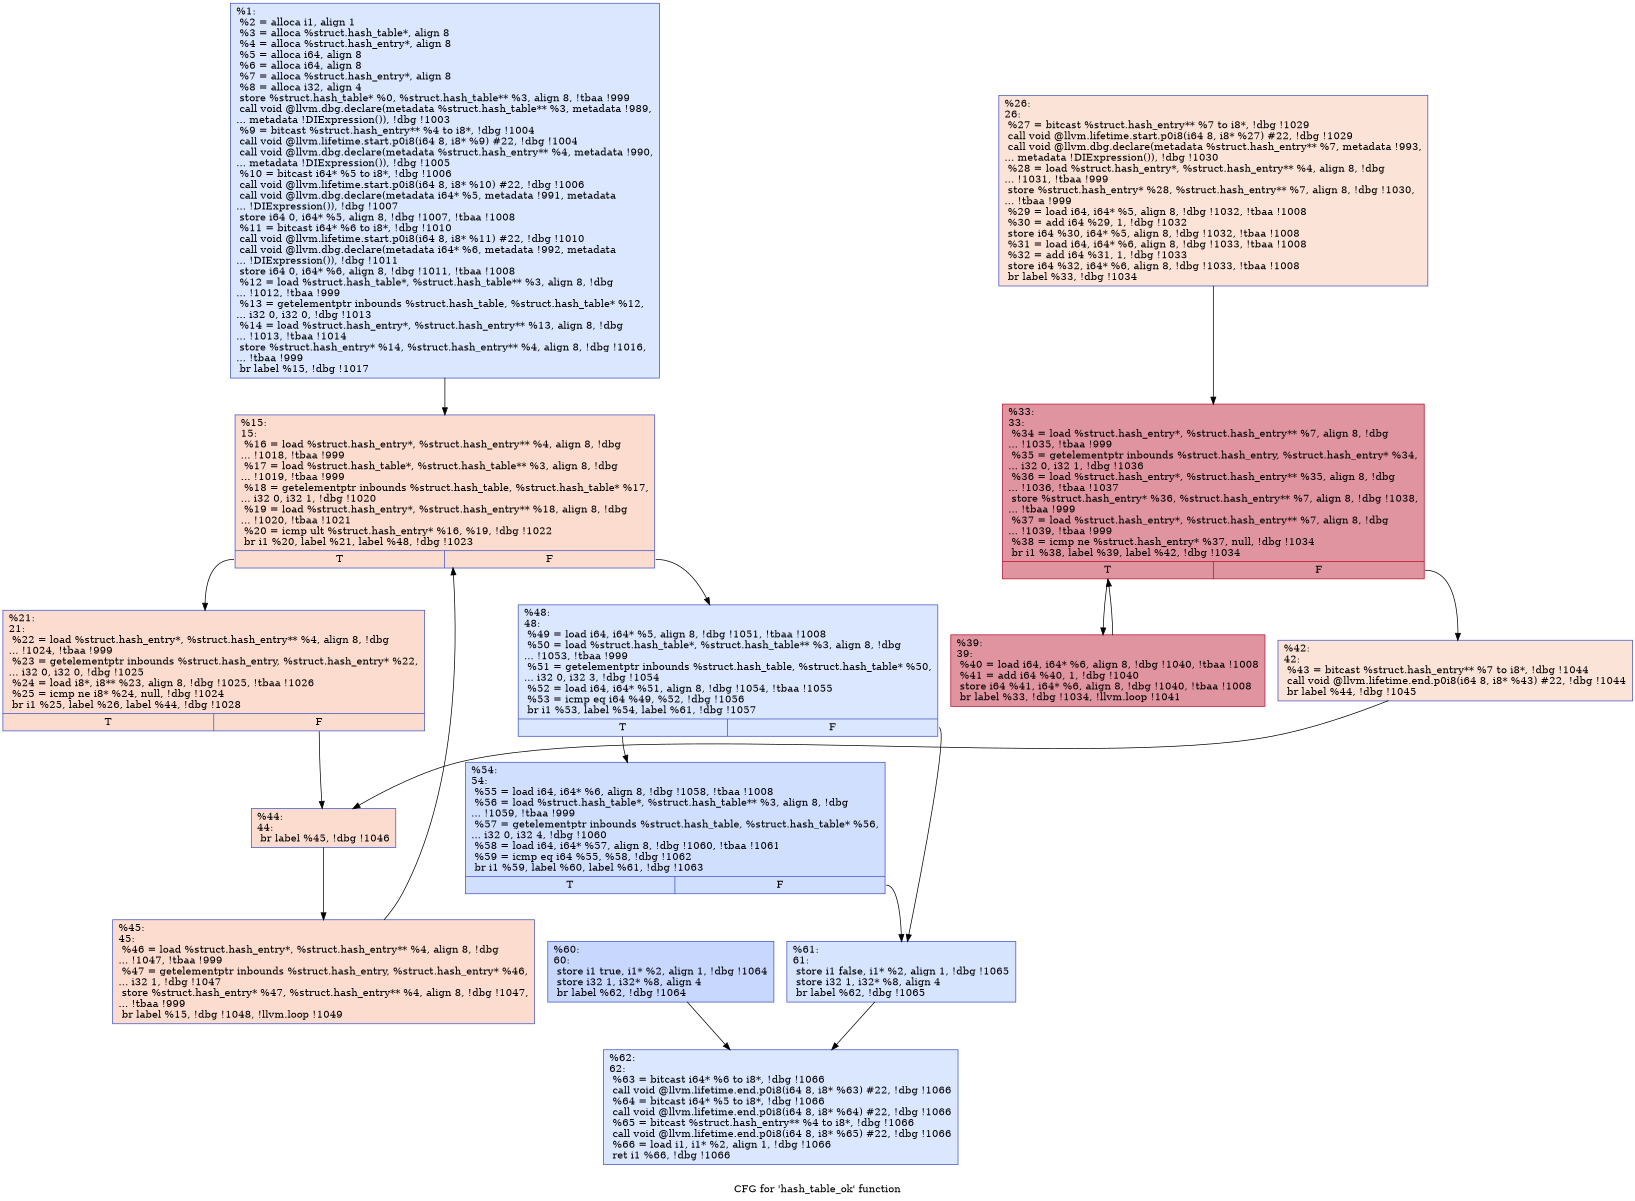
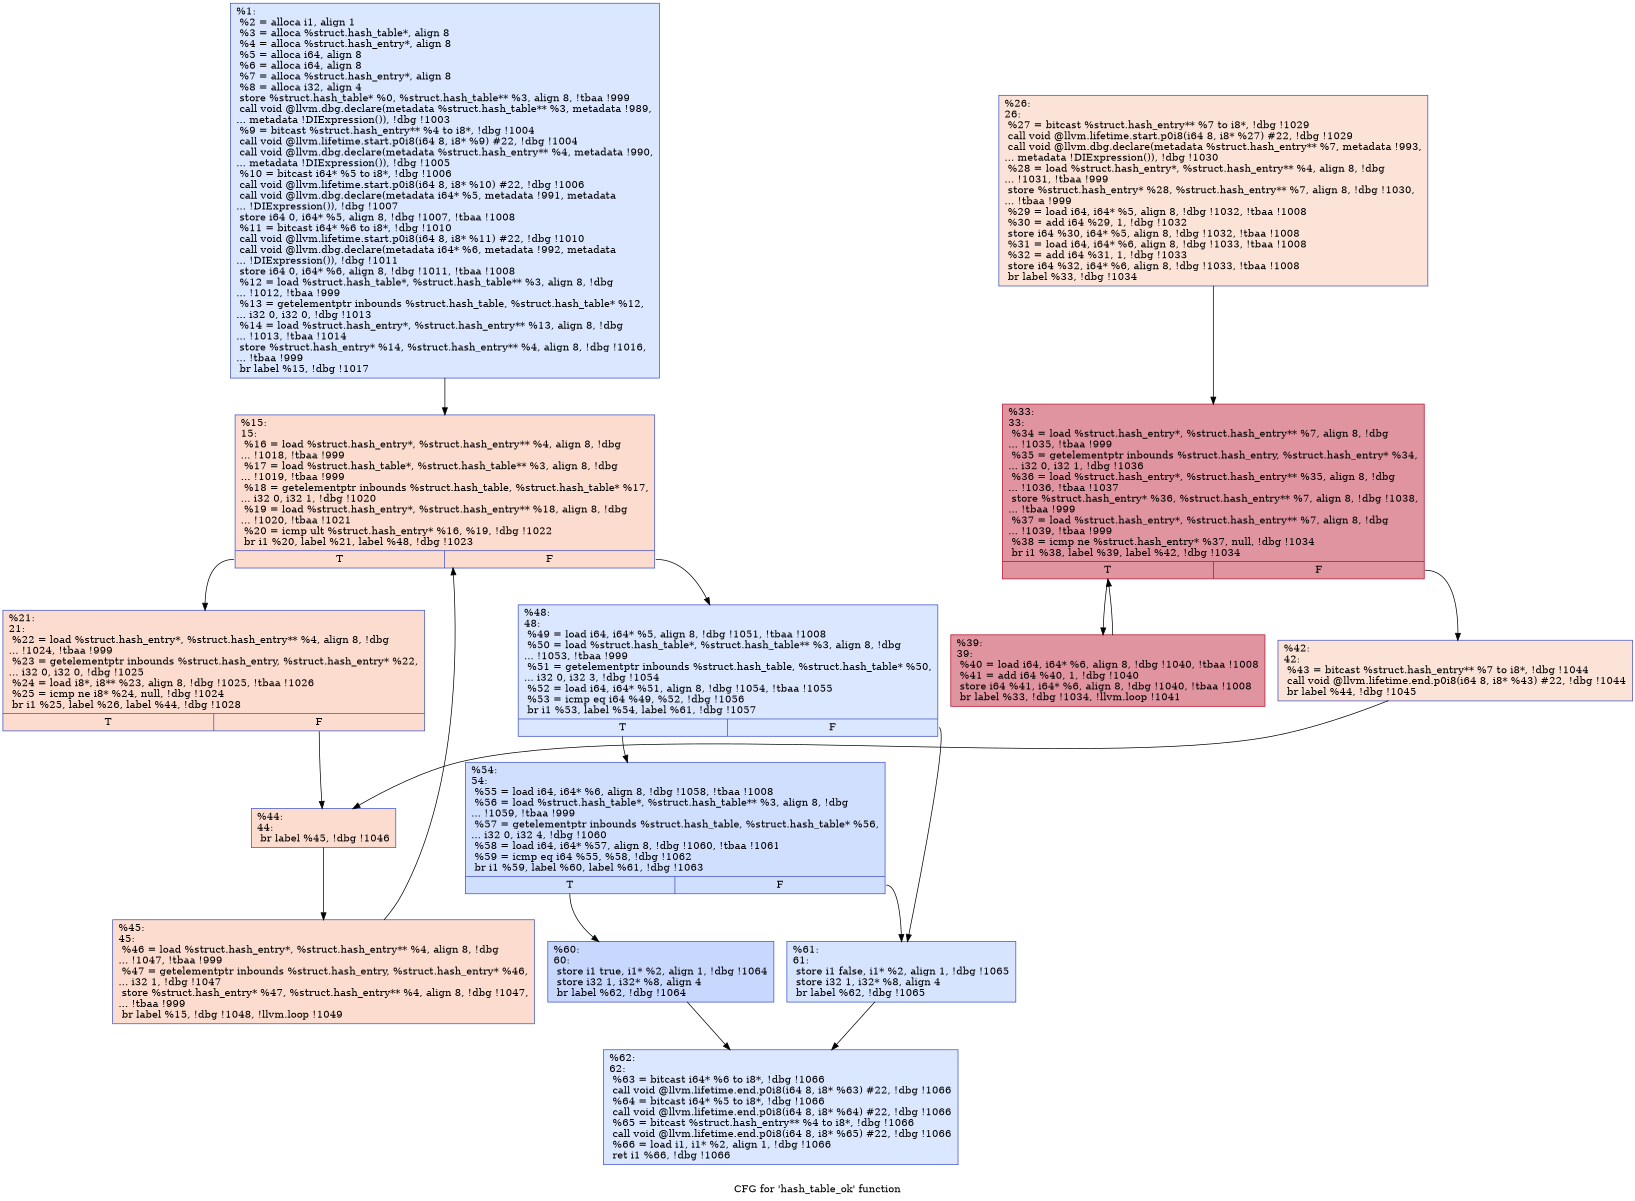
edge "%54:" -> "%60:": added
